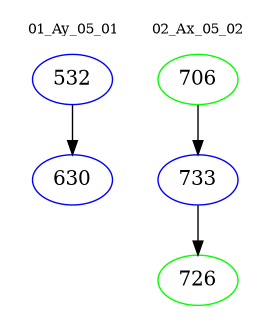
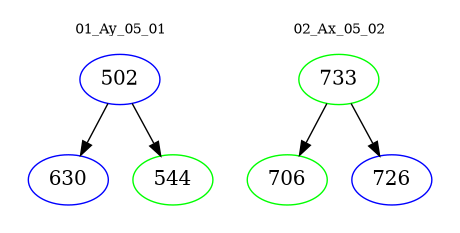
node "532": label "532" -> "502"
edge "706" -> "733": reversed
node "544": added
node "733": color blue -> green
node "726": color green -> blue
